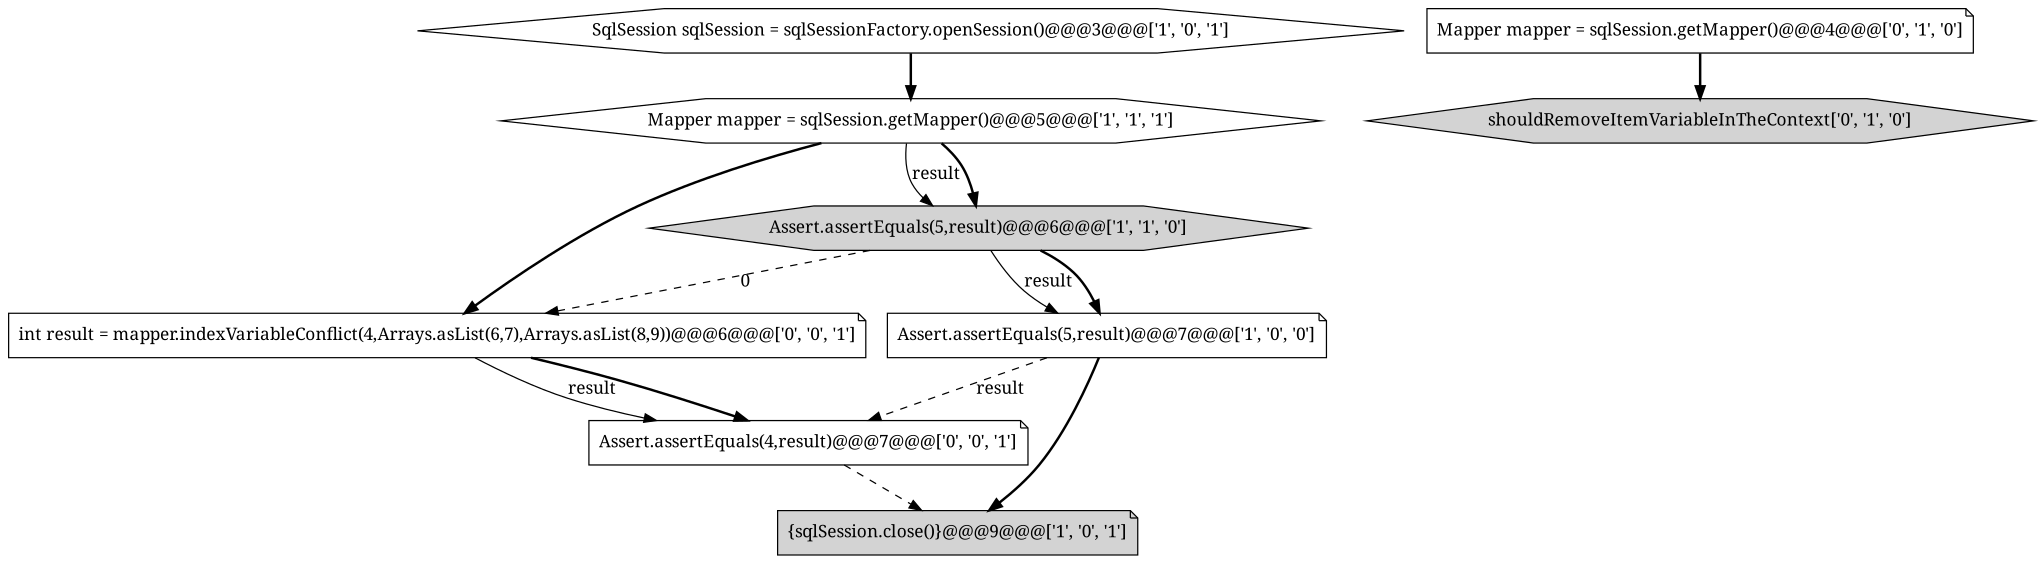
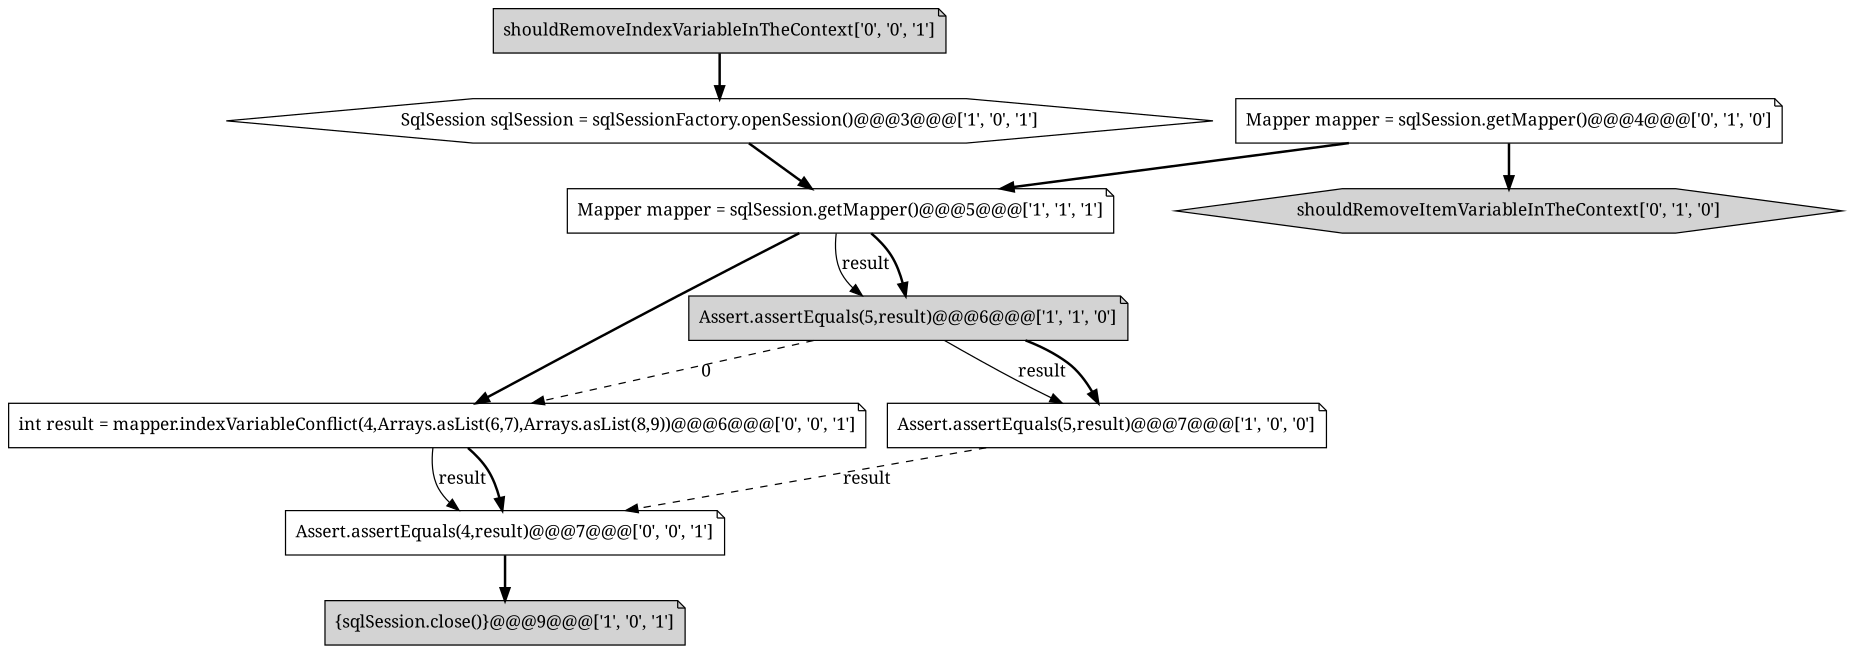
node "shouldRemoveIndexVariableInTheContext['0', '0', '1']": added
node "Mapper mapper = sqlSession.getMapper()@@@5@@@['1', '1', '1']": shape hexagon -> note
edge "Mapper mapper = sqlSession.getMapper()@@@4@@@['0', '1', '0']" -> "Mapper mapper = sqlSession.getMapper()@@@5@@@['1', '1', '1']": added
node "Assert.assertEquals(5,result)@@@6@@@['1', '1', '0']": shape hexagon -> note
edge "Assert.assertEquals(5,result)@@@7@@@['1', '0', '0']" -> "{sqlSession.close()}@@@9@@@['1', '0', '1']": removed
edge "Assert.assertEquals(4,result)@@@7@@@['0', '0', '1']" -> "{sqlSession.close()}@@@9@@@['1', '0', '1']": style dashed -> bold
